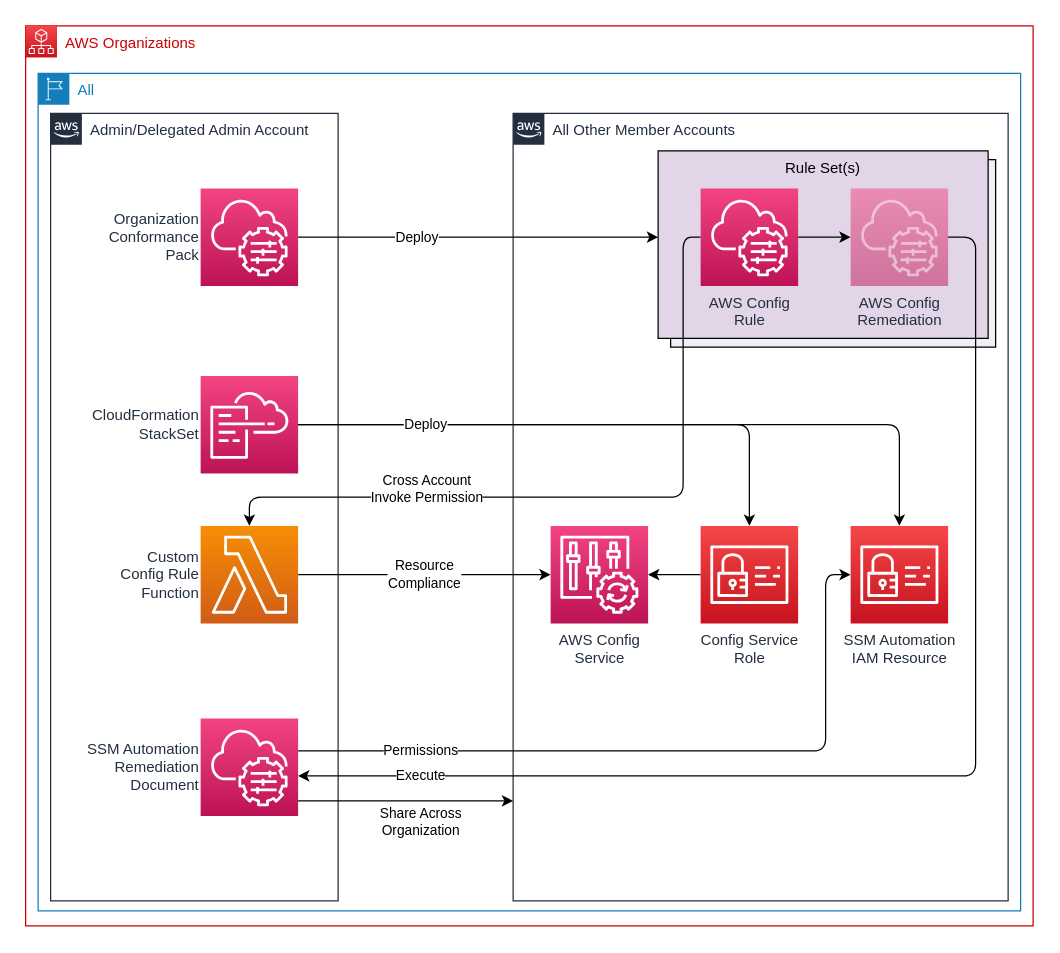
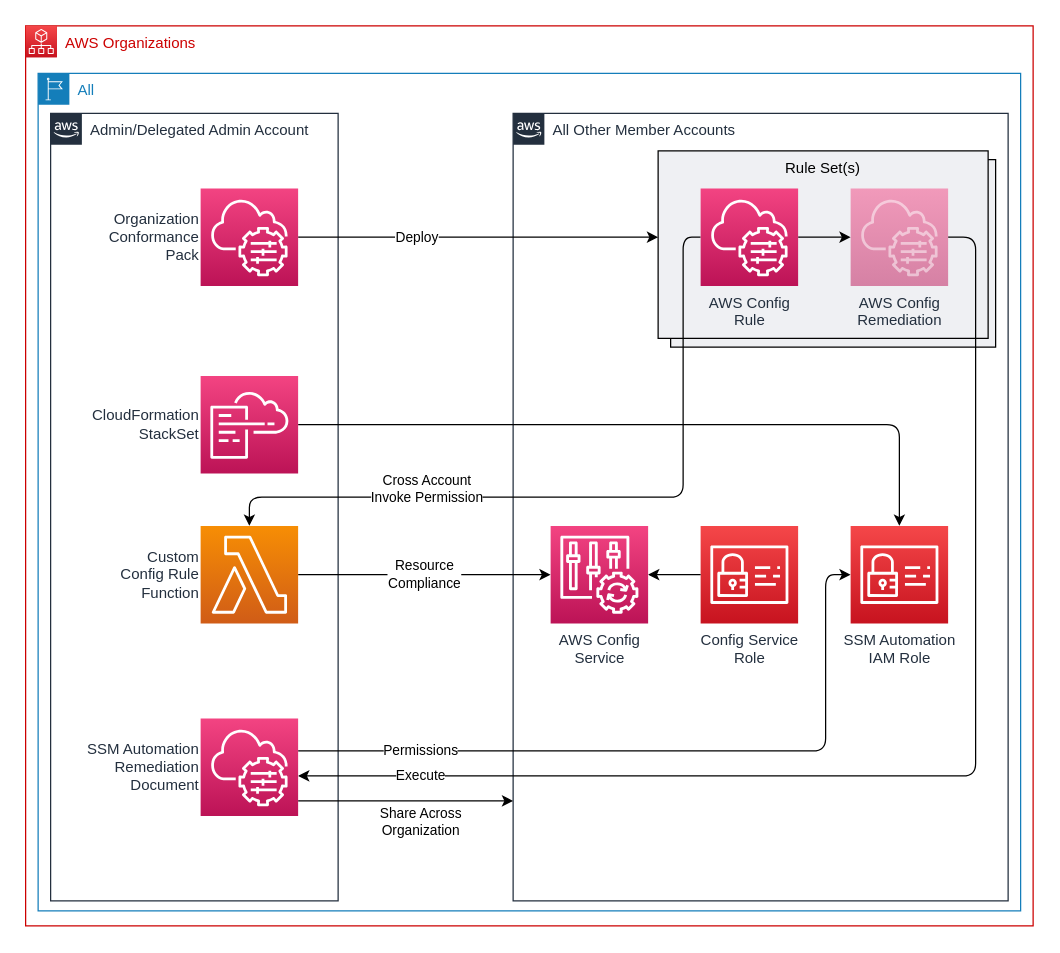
node "Rule Set(s)": fillcolor #e1d5e7 -> #eff0f3
edge "CloudFormation StackSet" -> "Config Service Role": removed, label "Deploy"
node "SSM Automation IAM Resource": label "SSM Automation IAM Resource" -> "SSM Automation IAM Role"
